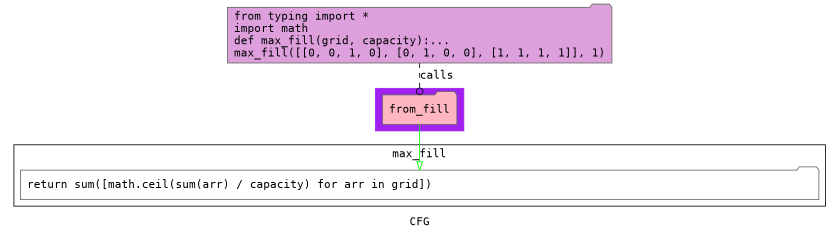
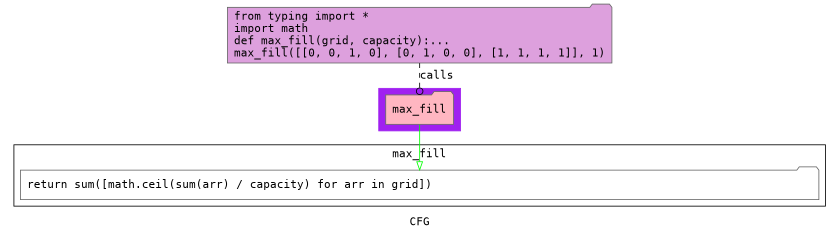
node "from_fill": label "from_fill" -> "max_fill"
